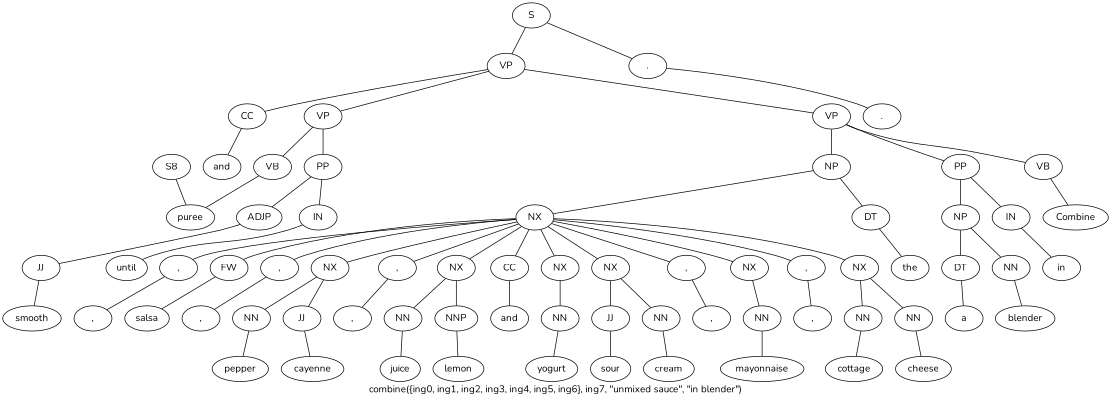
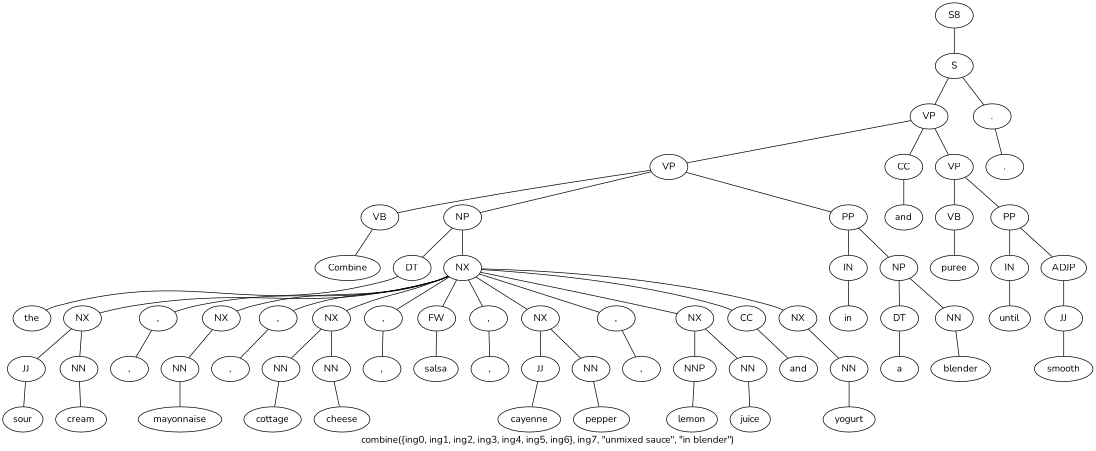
edge "S8" -- "puree": now "S8" -- "S"
